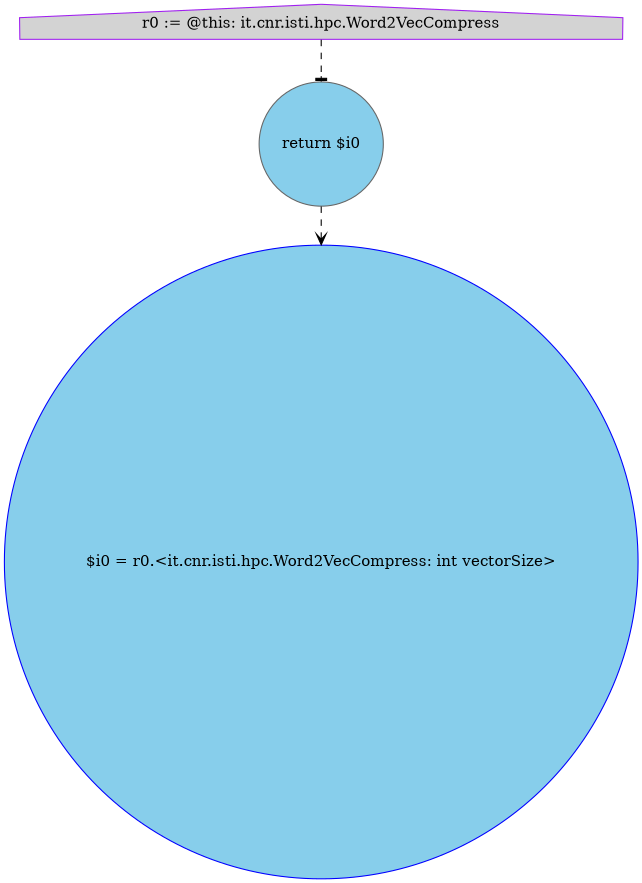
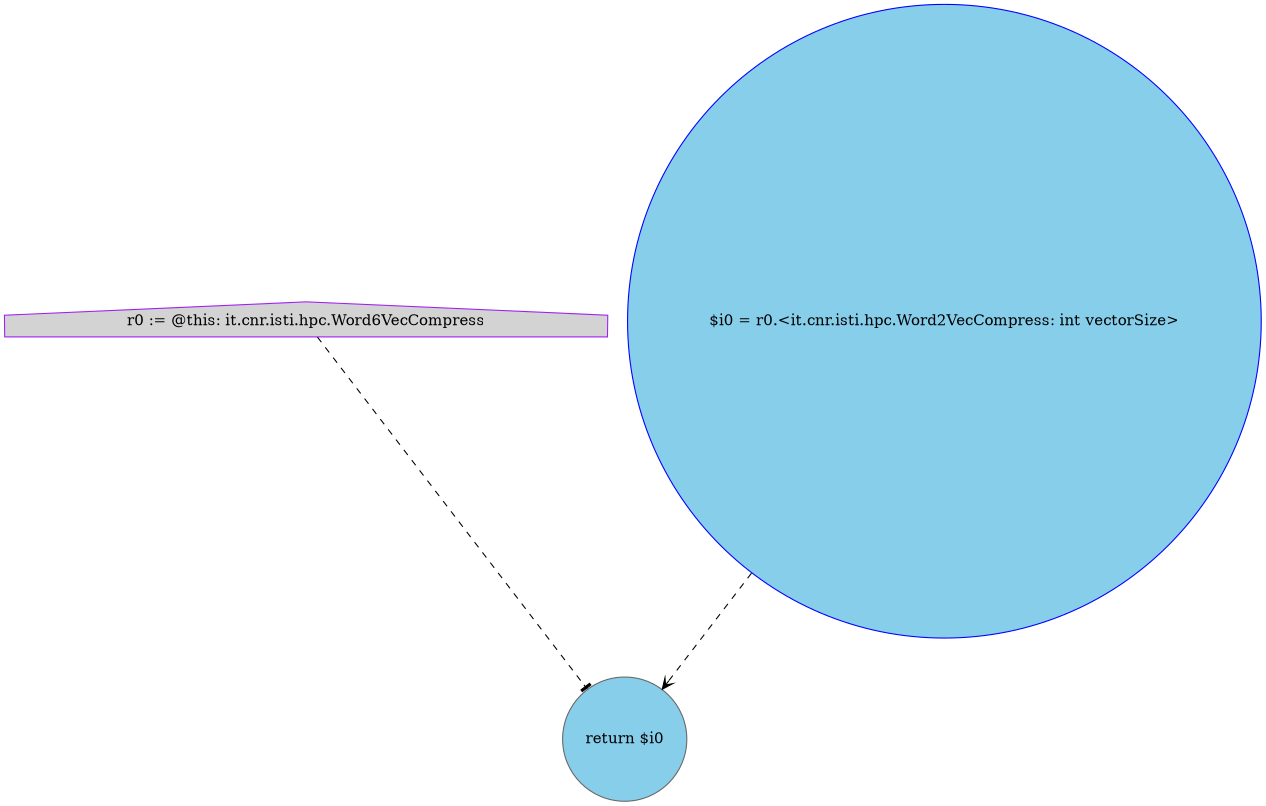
node "r0 := @this: it.cnr.isti.hpc.Word2VecCompress": label "r0 := @this: it.cnr.isti.hpc.Word2VecCompress" -> "r0 := @this: it.cnr.isti.hpc.Word6VecCompress"
edge "return $i0" -> "$i0 = r0.<it.cnr.isti.hpc.Word2VecCompress: int vectorSize>": reversed
